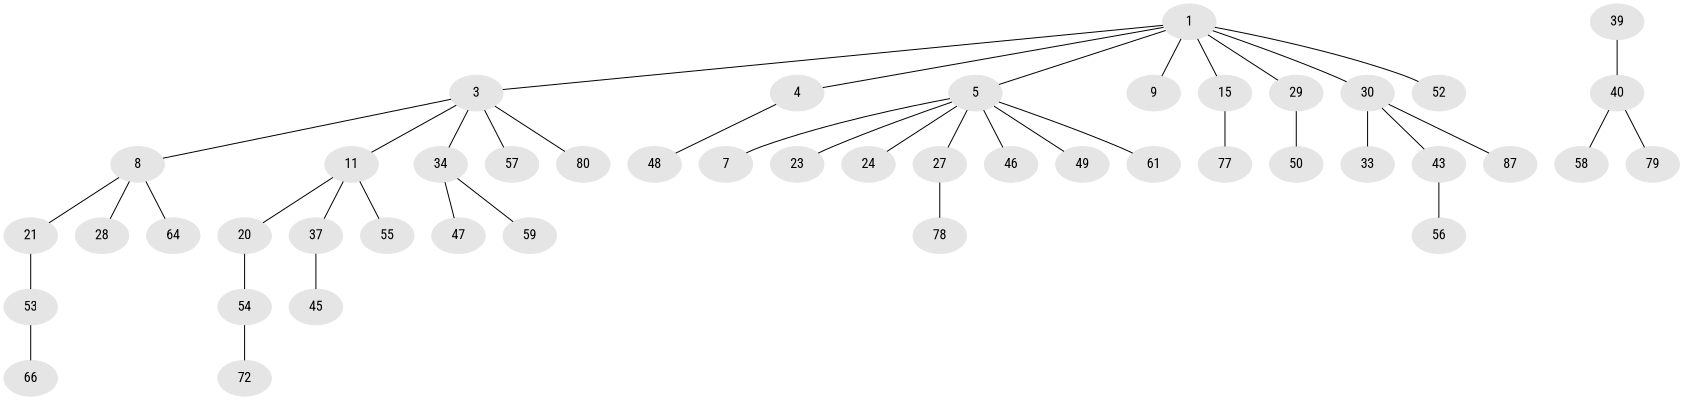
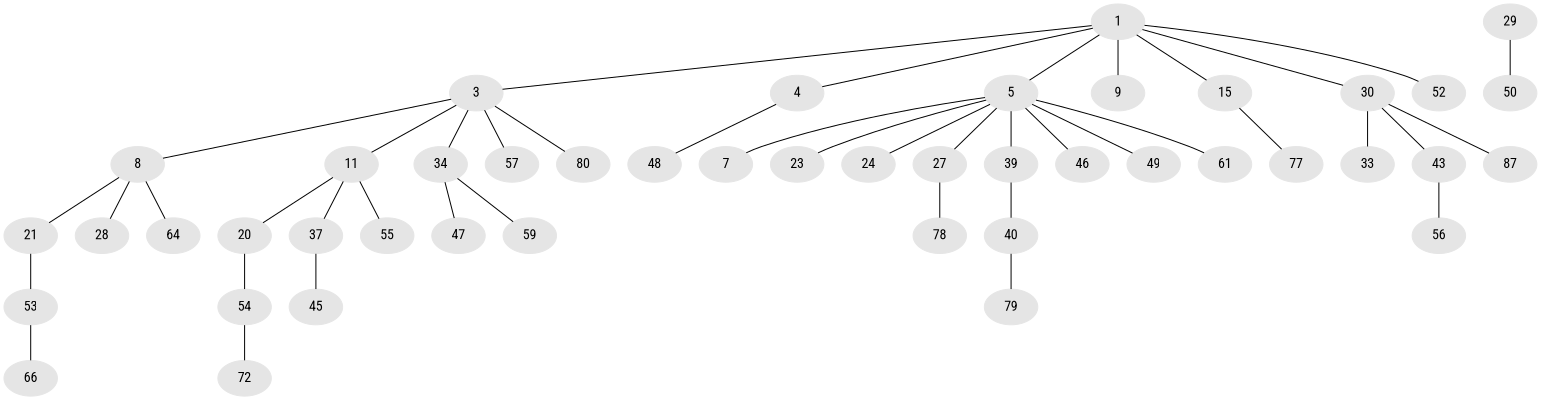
edge "1" -- "29": removed
edge "5" -- "39": added
node "58": removed
